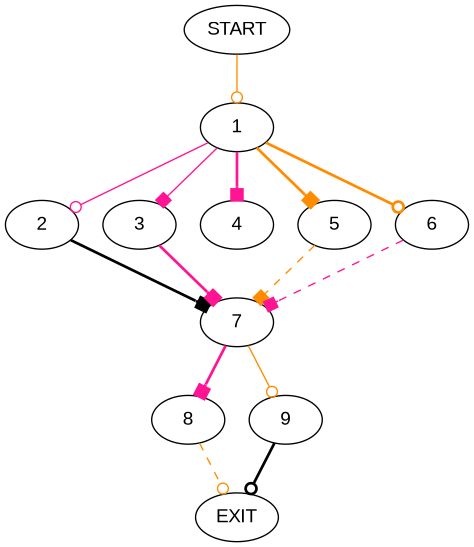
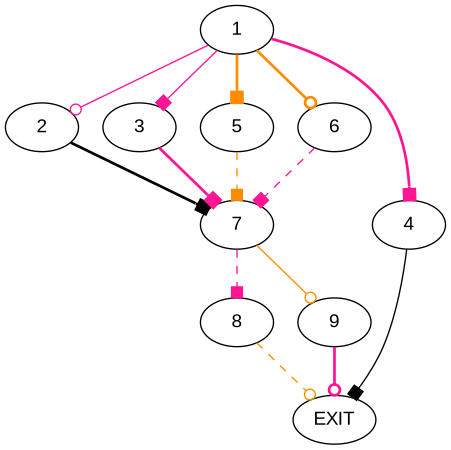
node "START": removed
edge "4" -> "EXIT": added
edge "7" -> "8": style bold -> dashed
edge "9" -> "EXIT": color black -> deeppink
